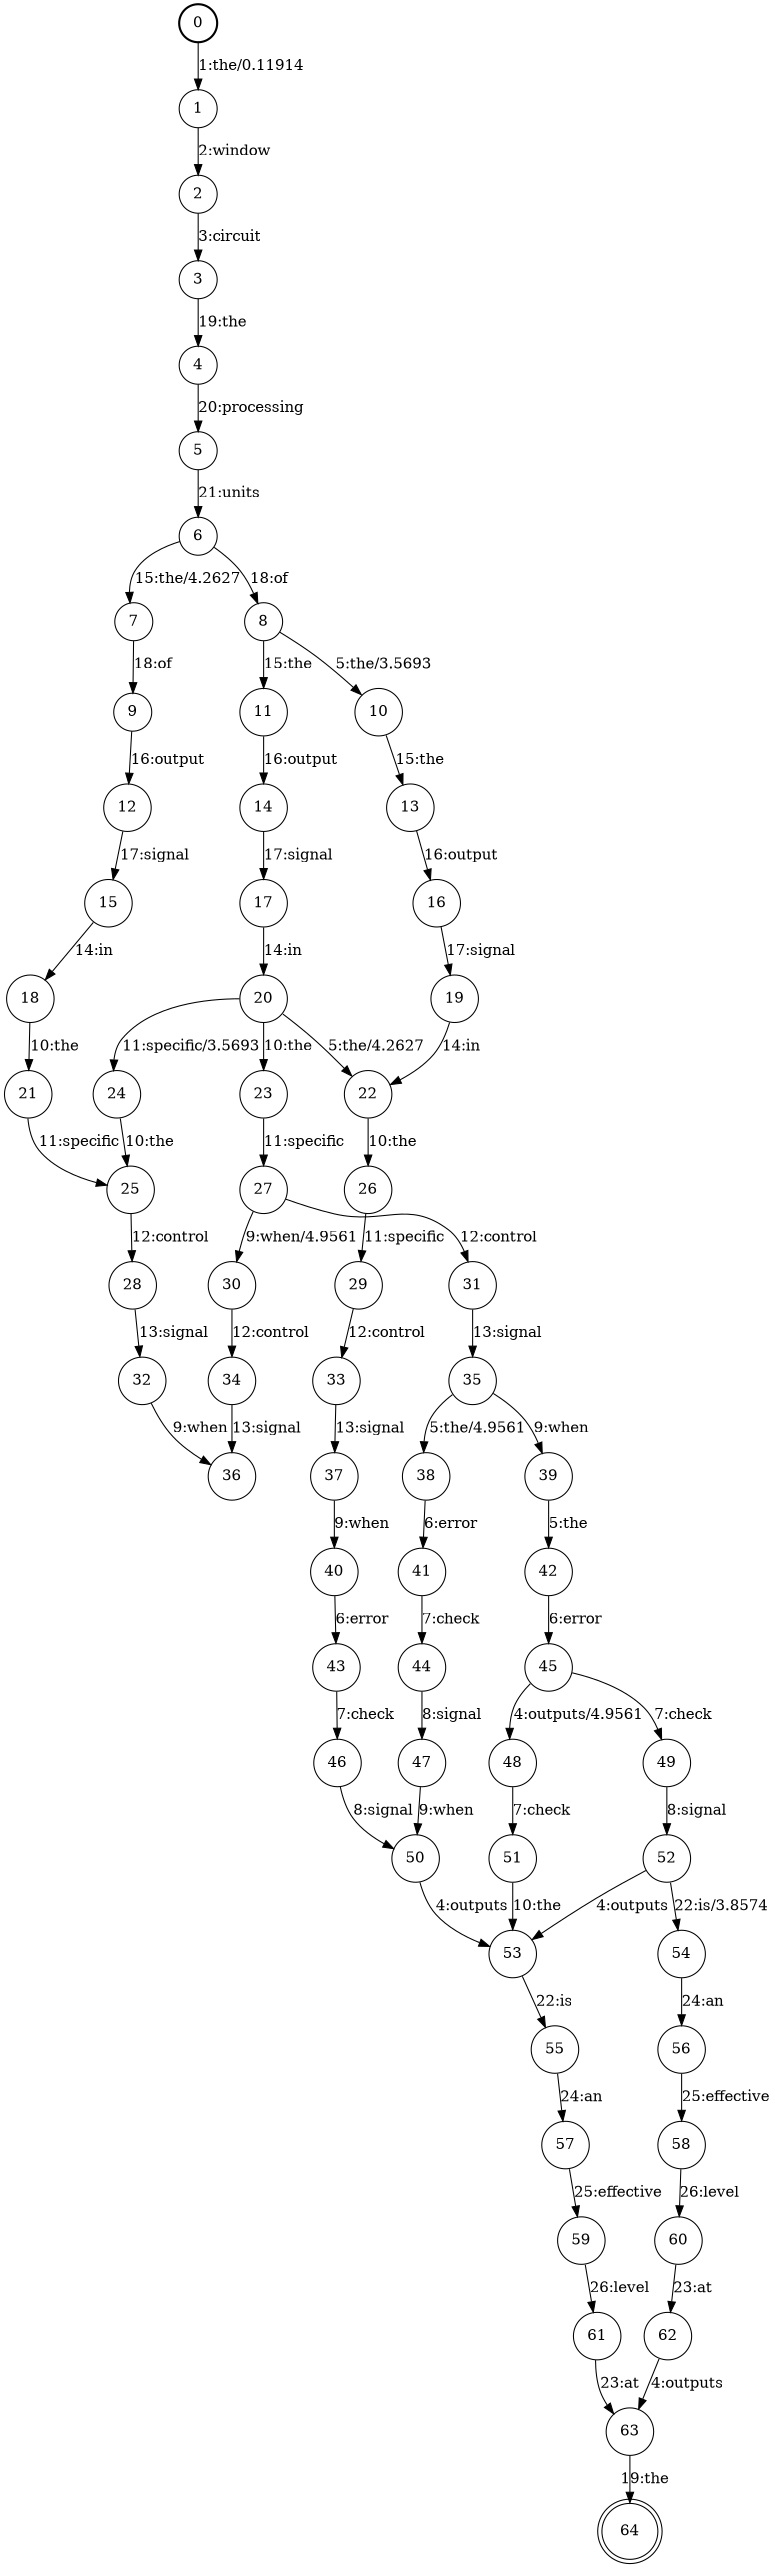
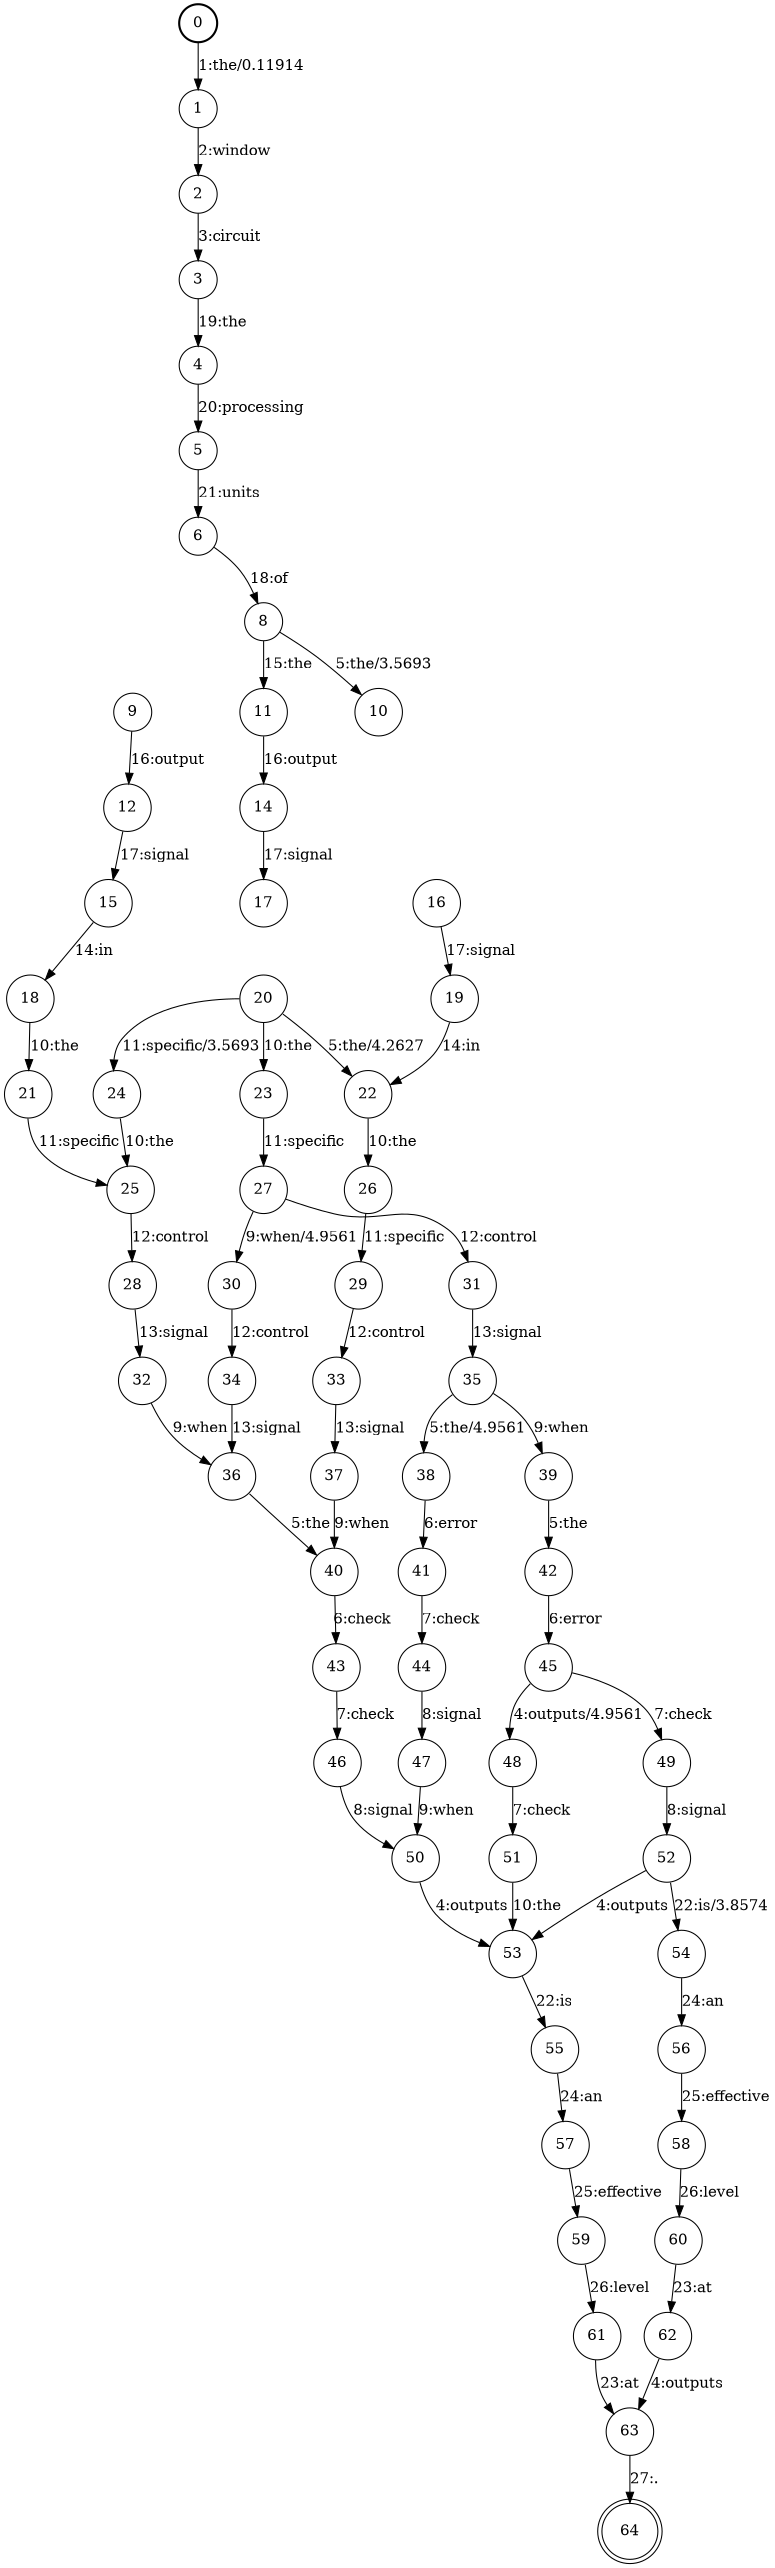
node "7": removed
node "13": removed
edge "17" -> "20": removed, label "14:in"
edge "36" -> "40": added, label "5:the"
edge "40" -> "43": label "6:error" -> "6:check"
edge "63" -> "64": label "19:the" -> "27:."
